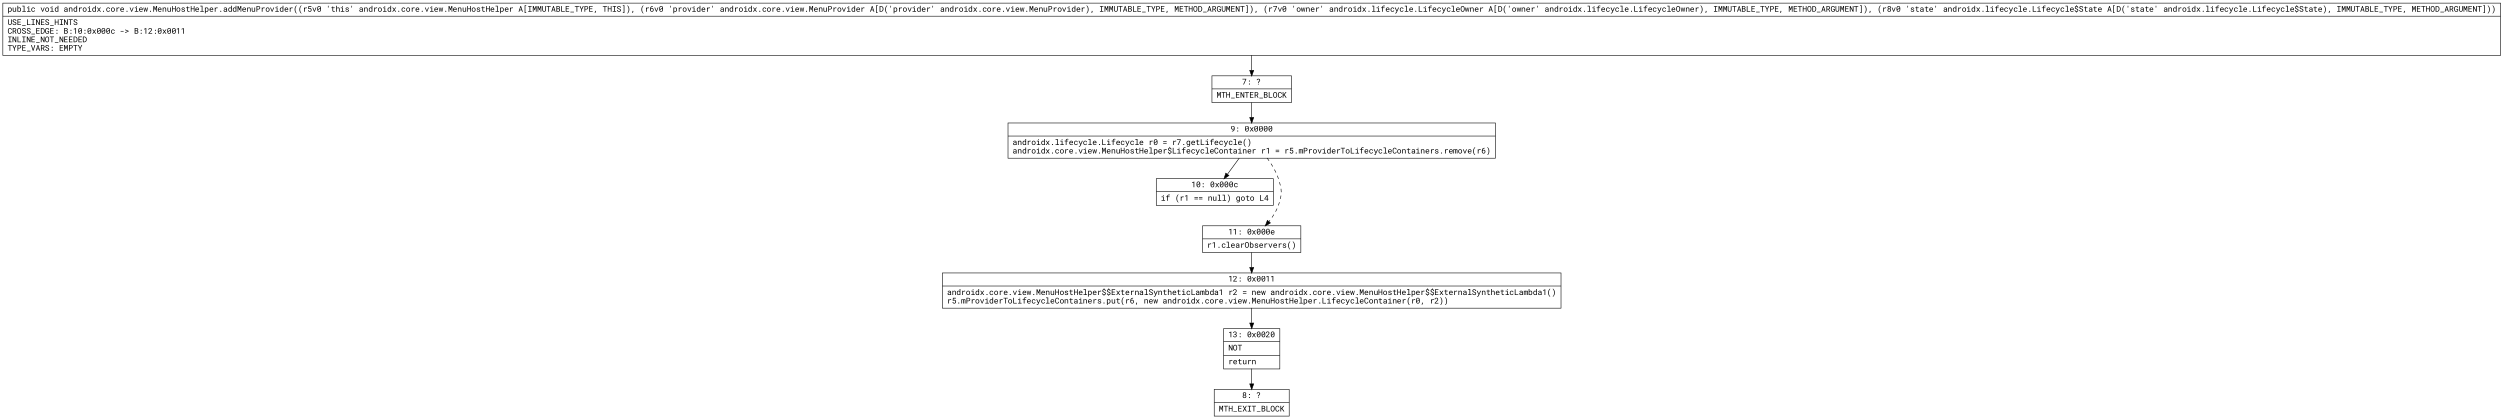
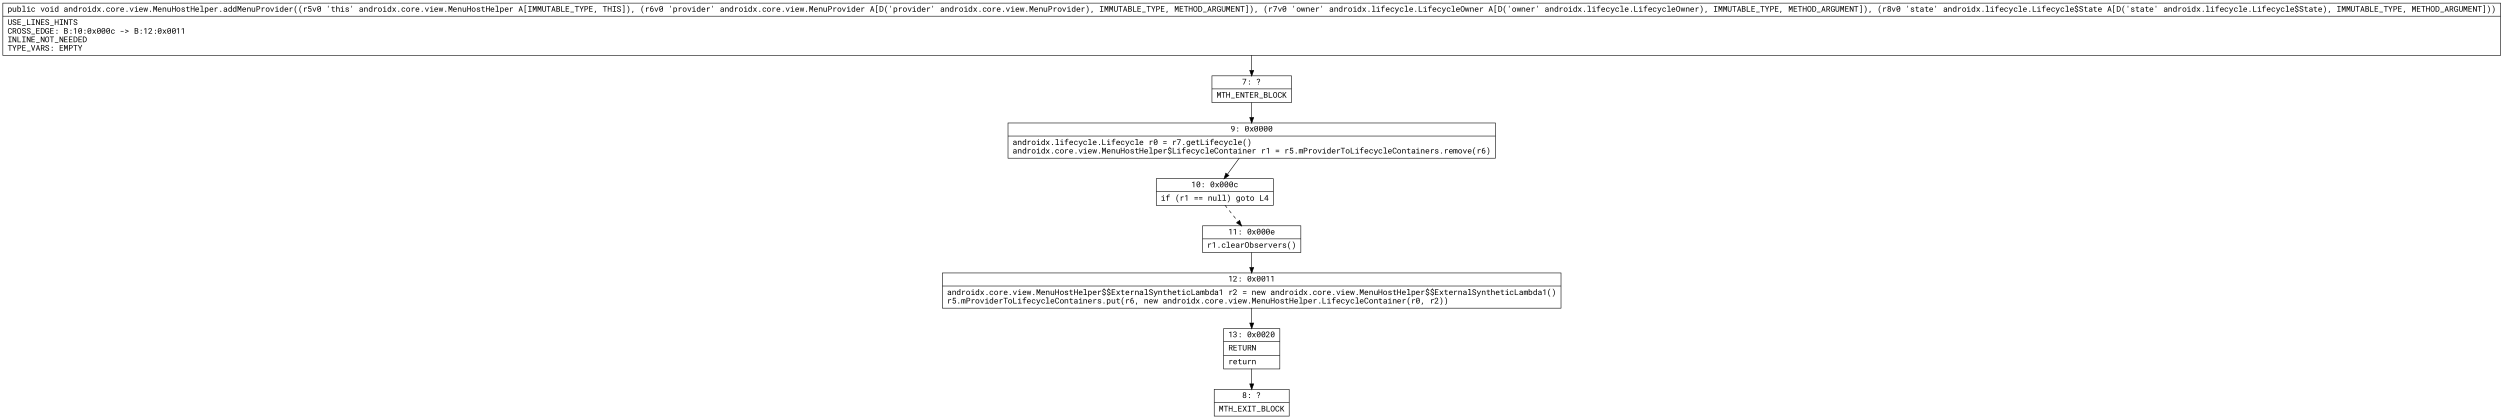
edge "9: 0x0000" -> "11: 0x000e": now "10: 0x000c" -> "11: 0x000e"
node "13: 0x0020": text "NOT" -> "RETURN"
